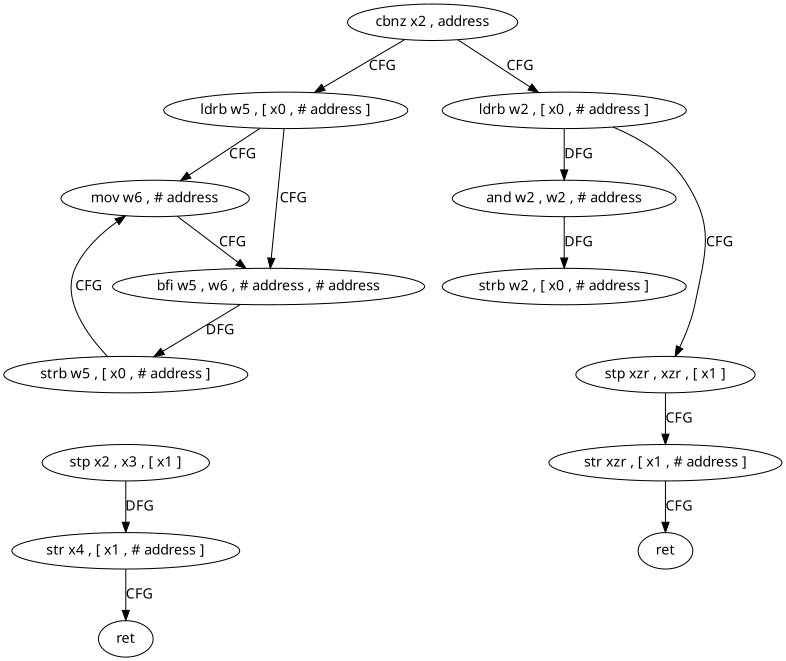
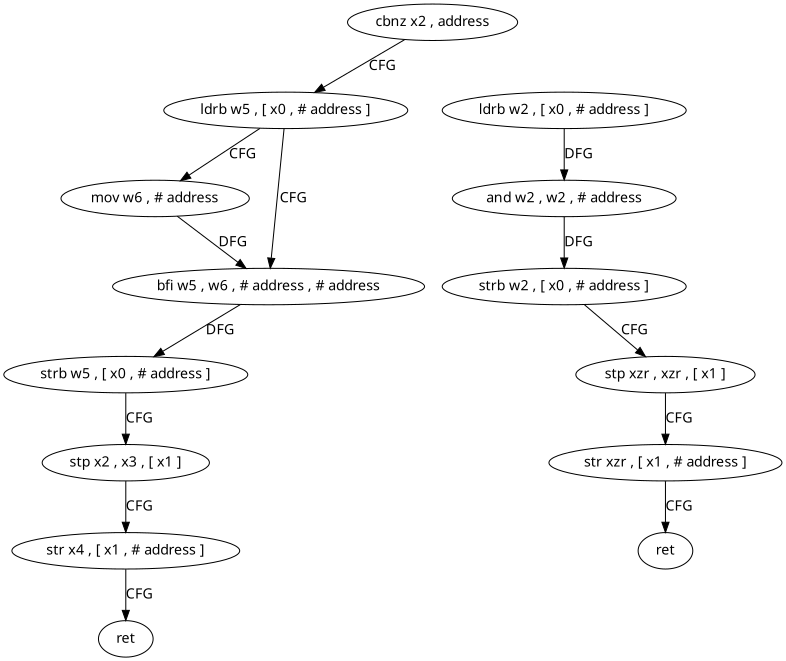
edge "cbnz x2 , address" -> "ldrb w2 , [ x0 , # address ]": removed, label "CFG"
edge "ldrb w2 , [ x0 , # address ]" -> "stp xzr , xzr , [ x1 ]": now "strb w2 , [ x0 , # address ]" -> "stp xzr , xzr , [ x1 ]"
edge "mov w6 , # address" -> "bfi w5 , w6 , # address , # address": label "CFG" -> "DFG"
edge "strb w5 , [ x0 , # address ]" -> "mov w6 , # address": now "strb w5 , [ x0 , # address ]" -> "stp x2 , x3 , [ x1 ]"
edge "stp x2 , x3 , [ x1 ]" -> "str x4 , [ x1 , # address ]": label "DFG" -> "CFG"
